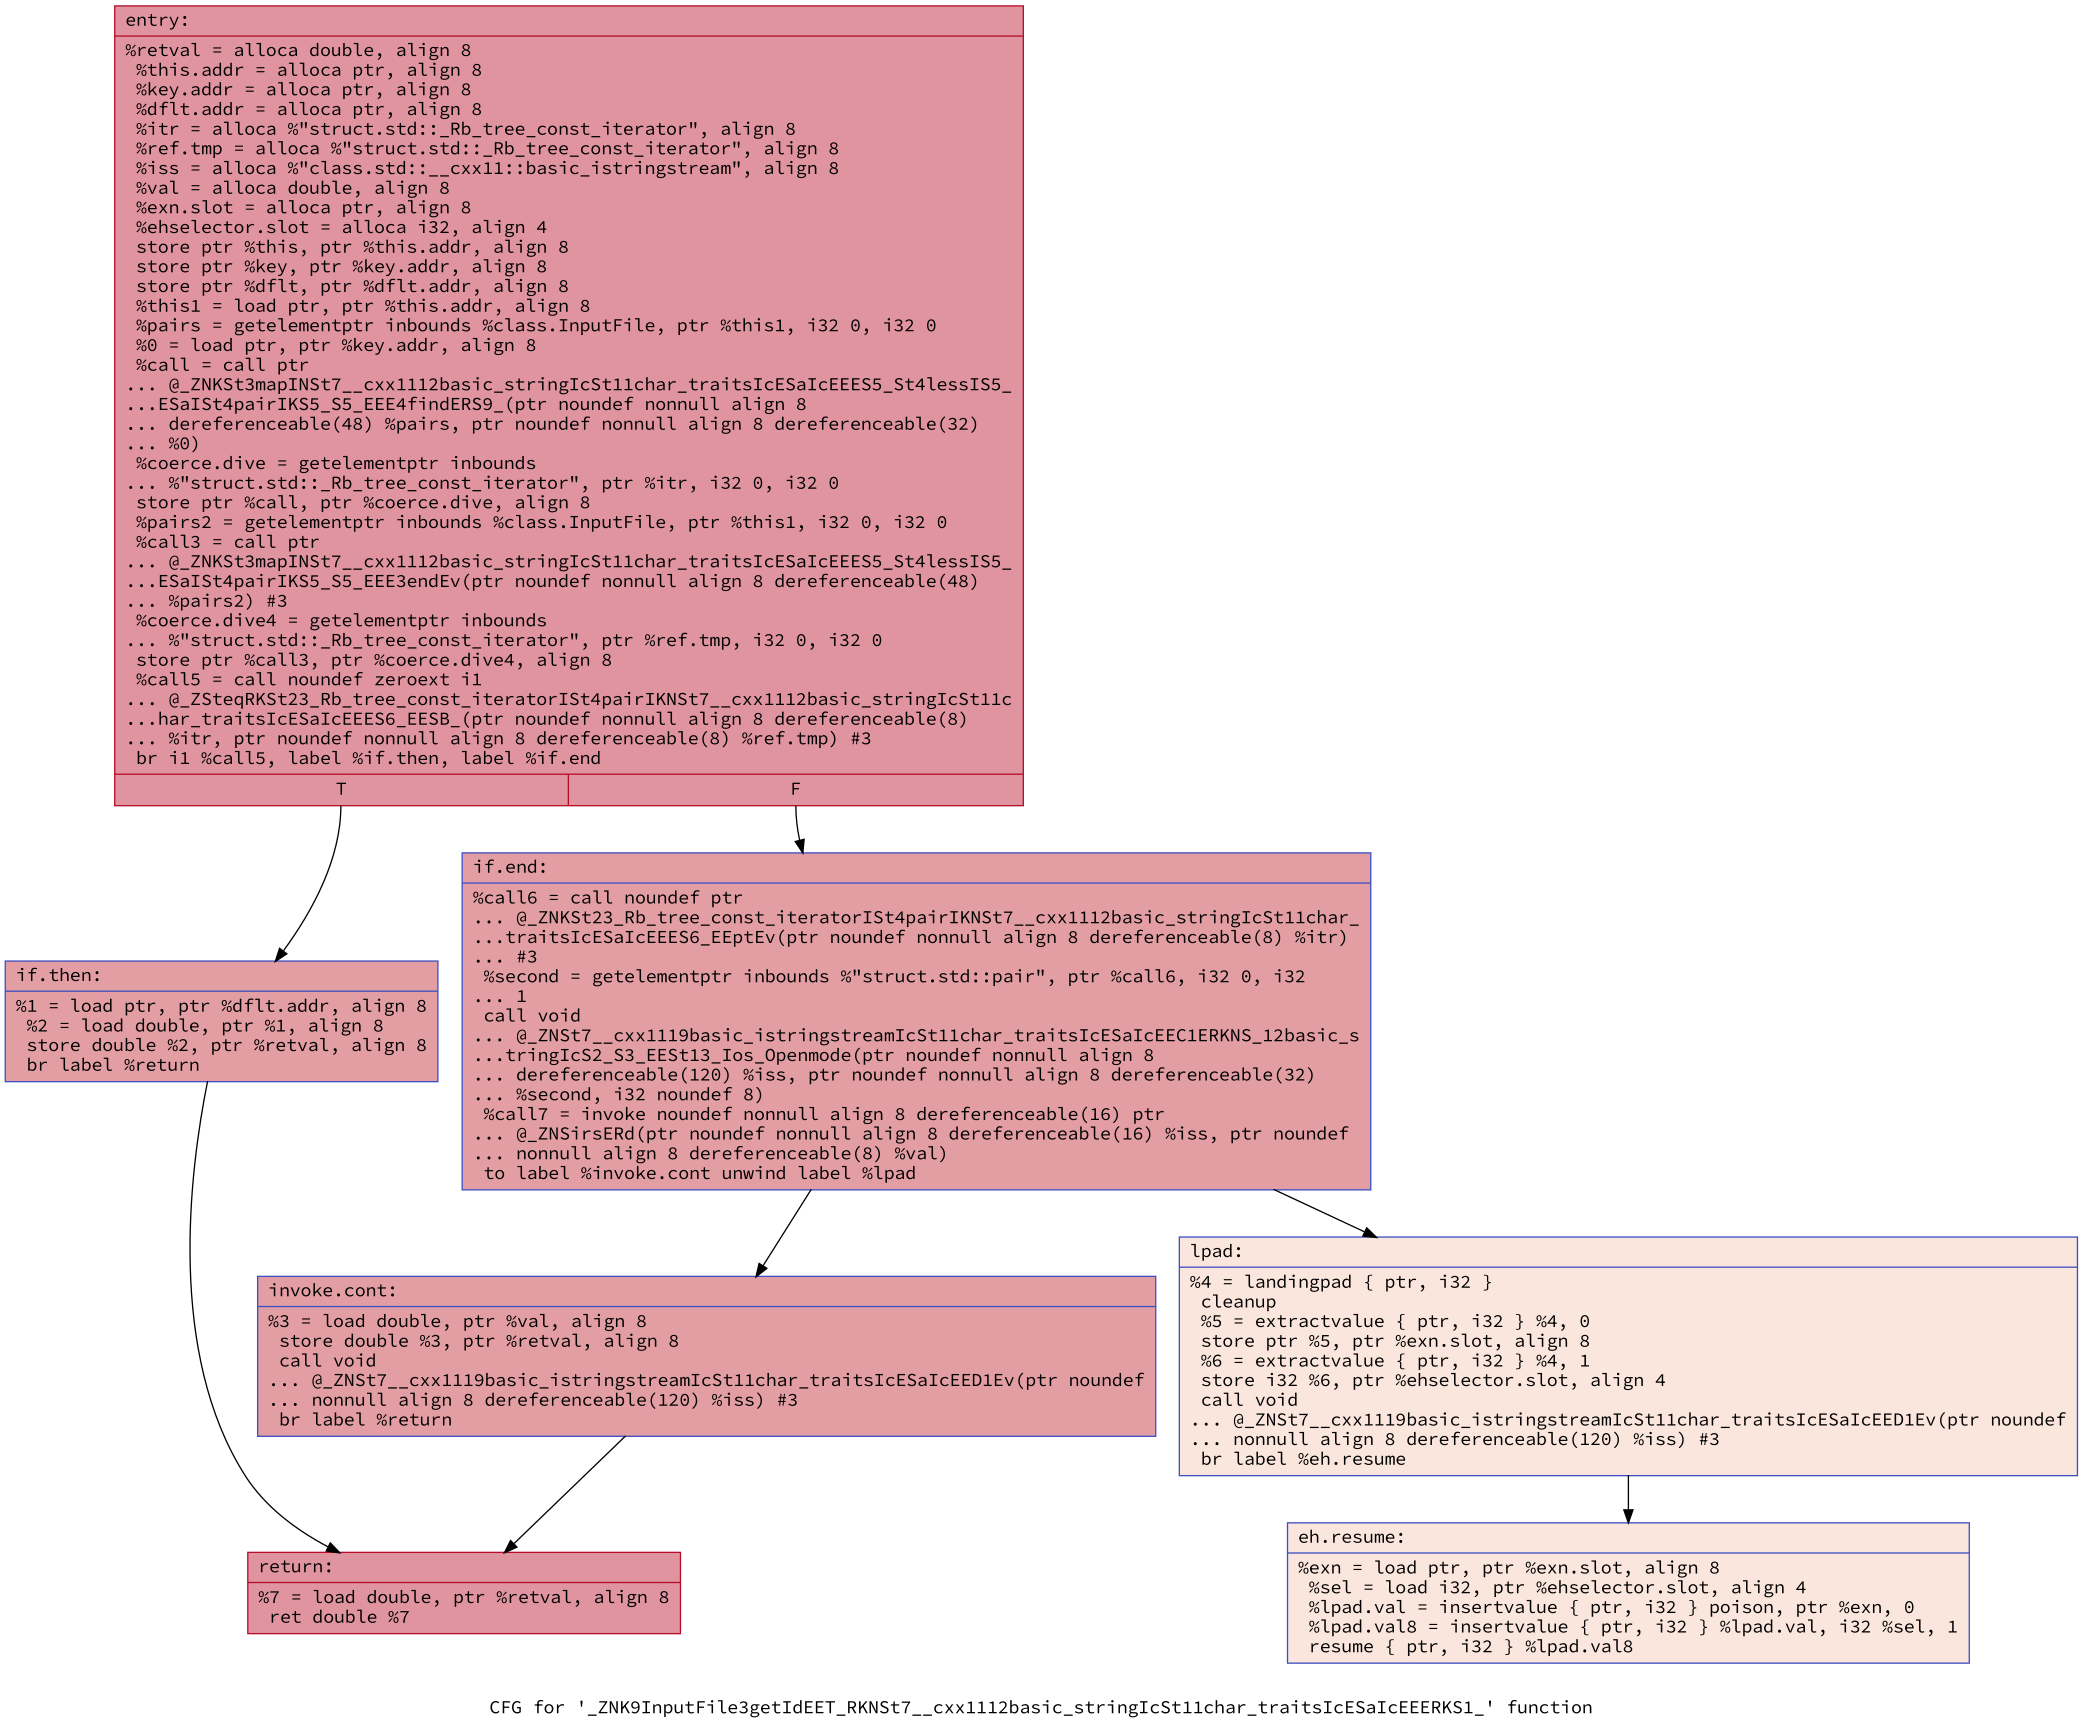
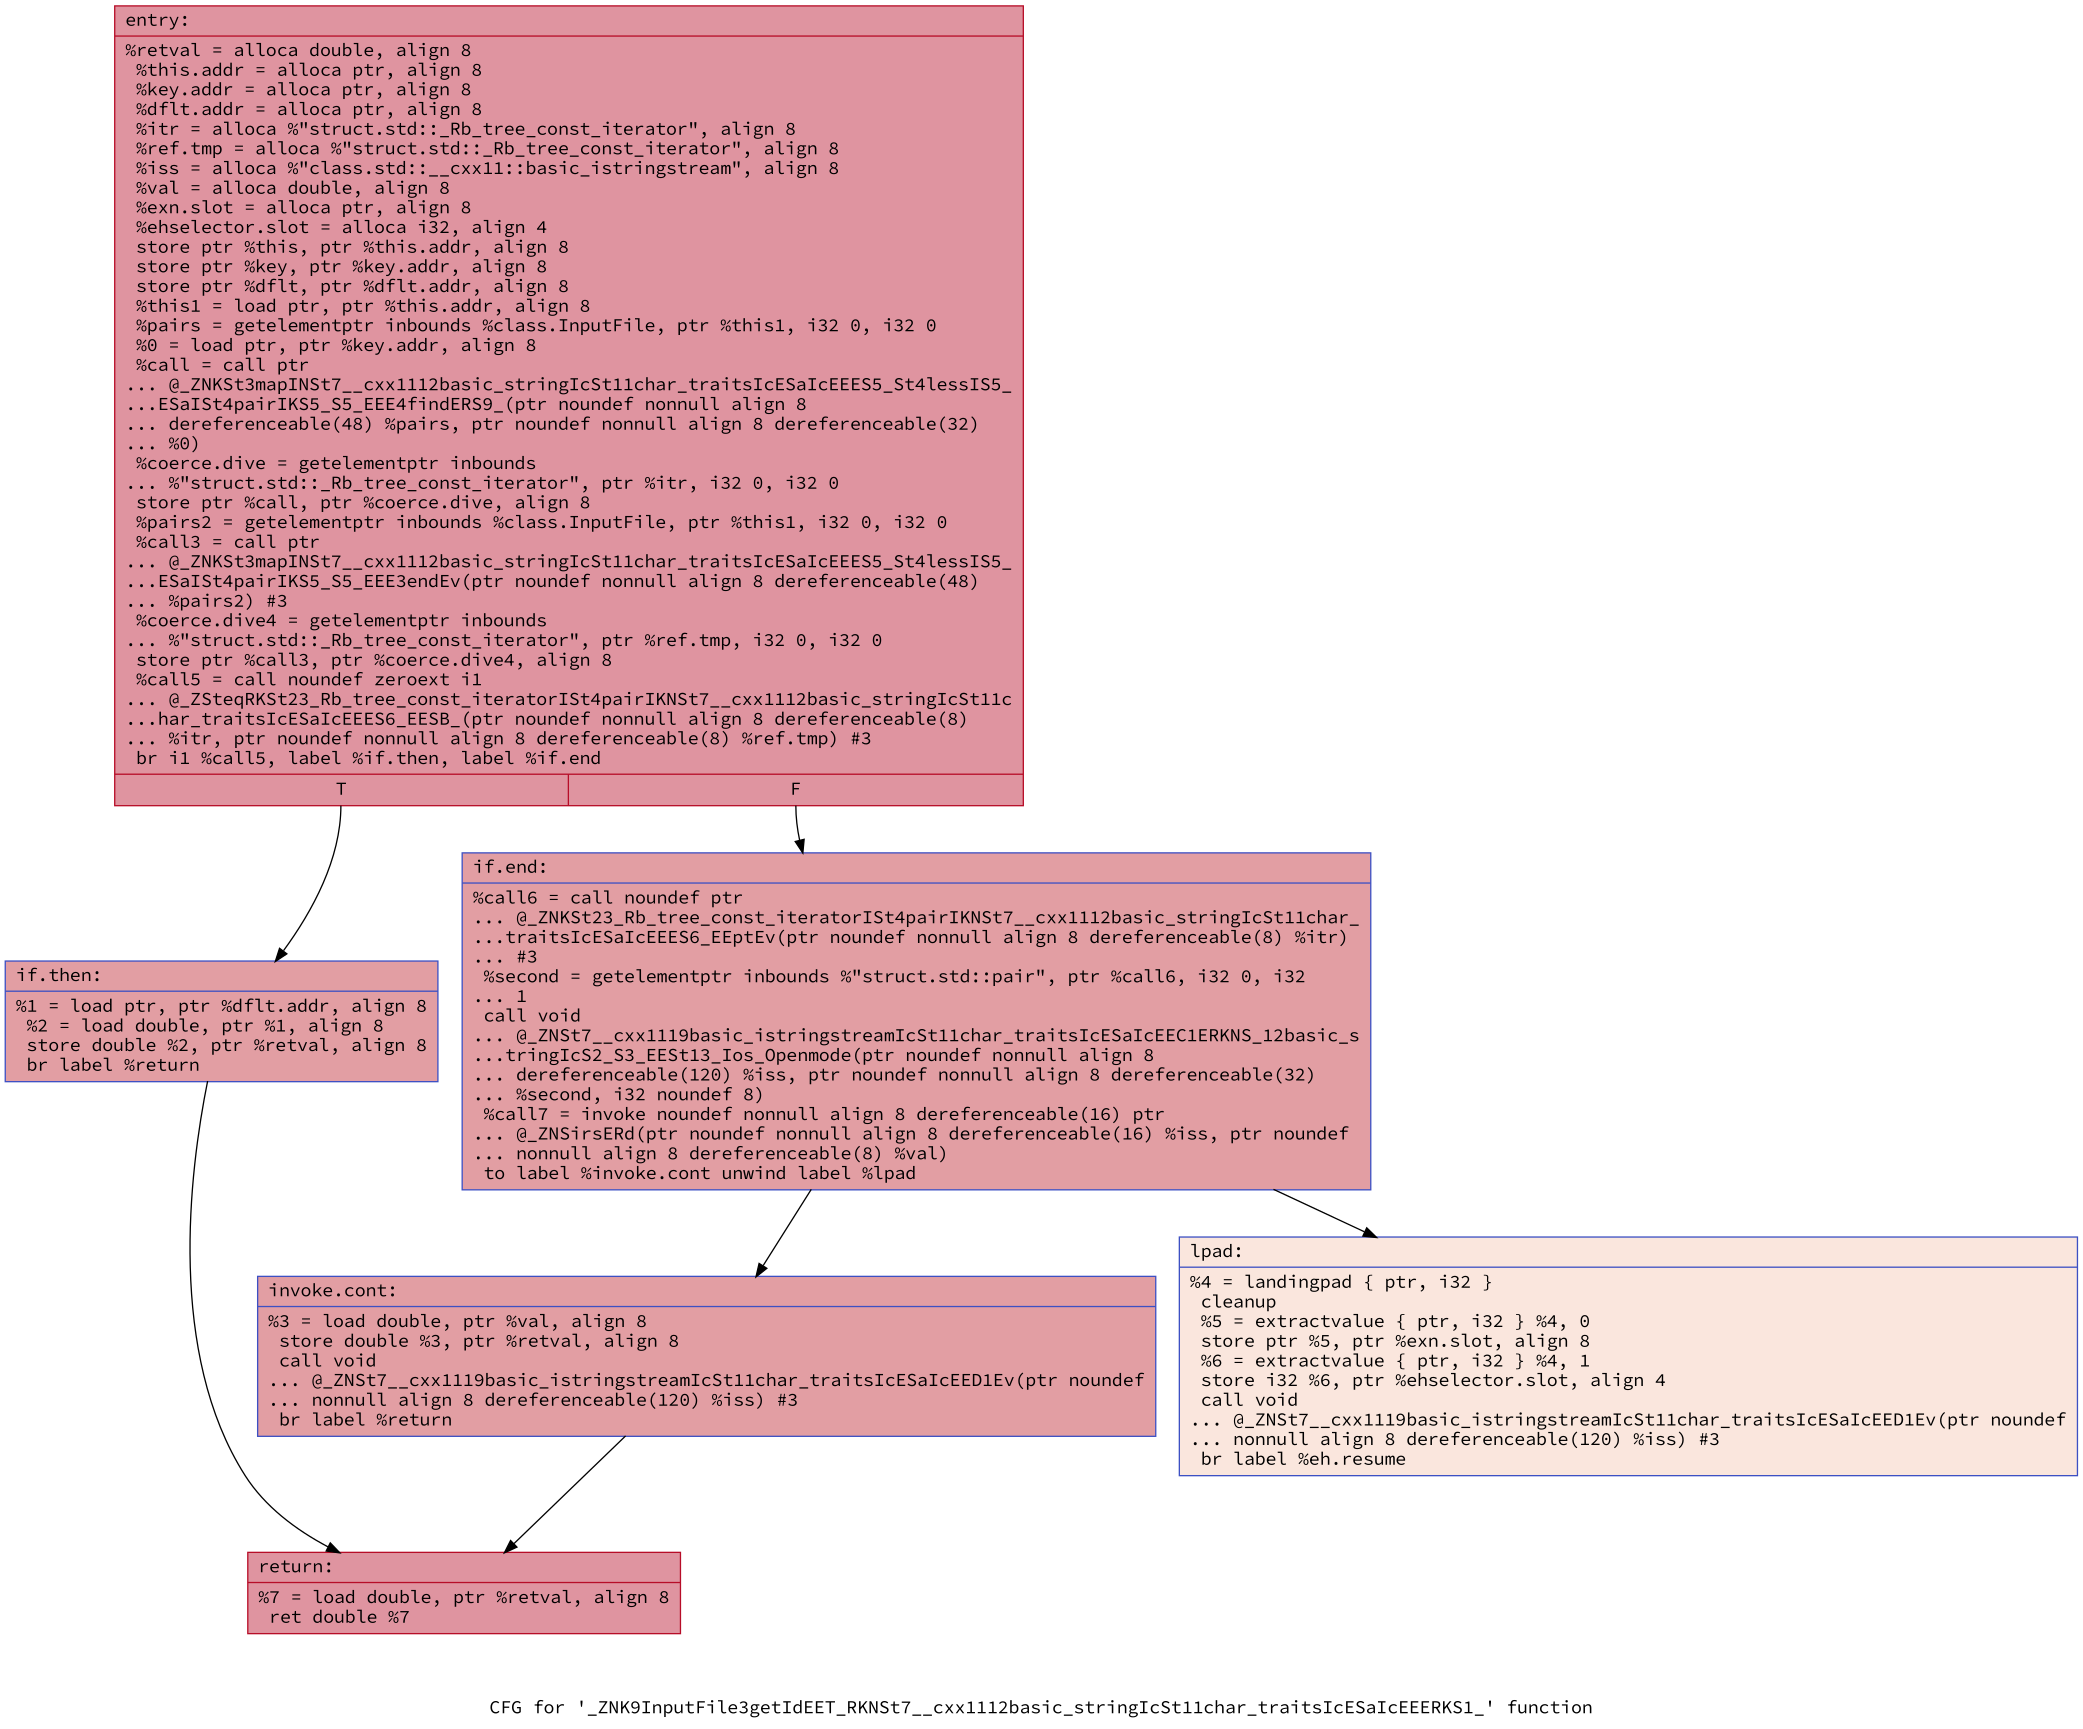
node "eh.resume:": removed
